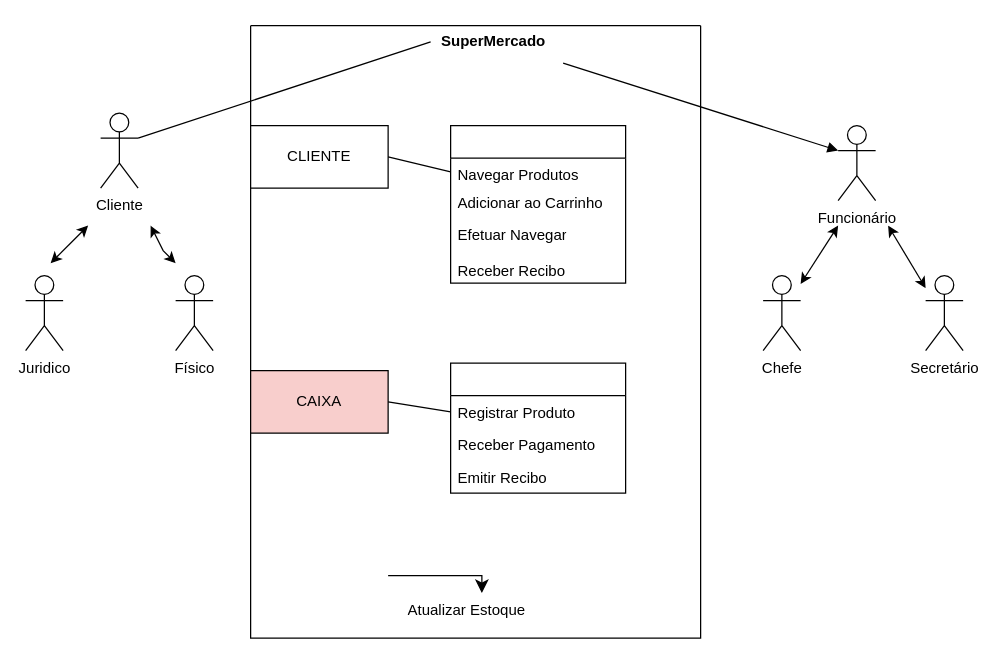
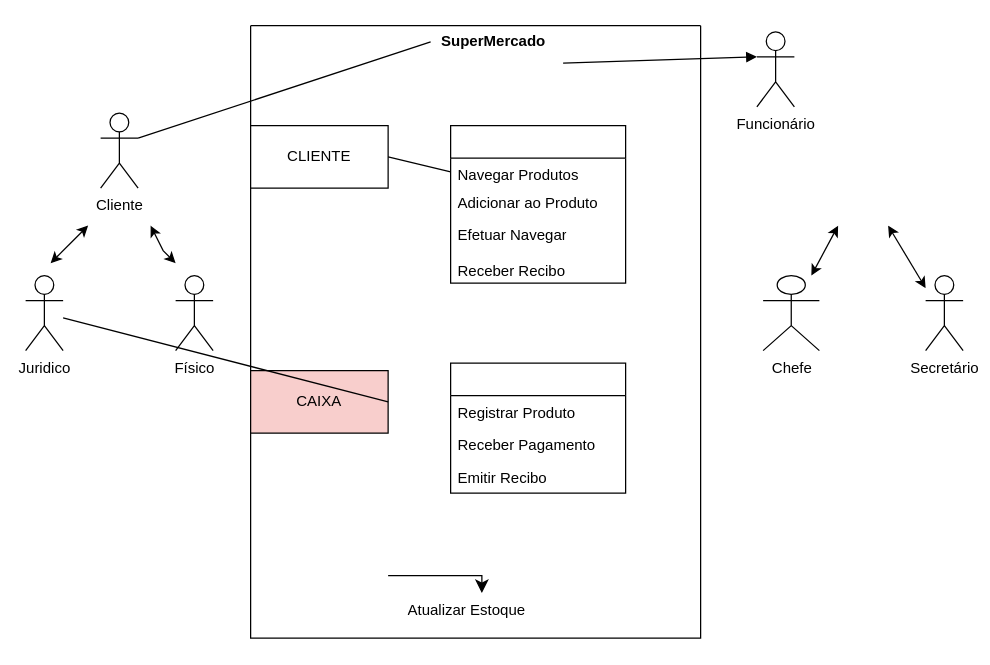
node "Funcionário": moved (857, 163) -> (776, 69)
node "Adicionar ao Carrinho": label "Adicionar ao Carrinho" -> "Adicionar ao Produto"
node "Chefe": size 38x75 -> 56x75
edge "CAIXA" -- "Registrar Produto": now "CAIXA" -- "Juridico"
